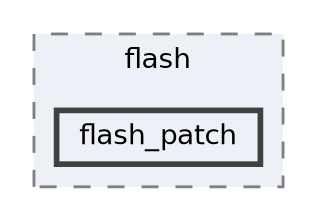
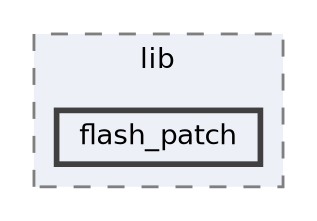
cluster "flash": label "flash" -> "lib"
